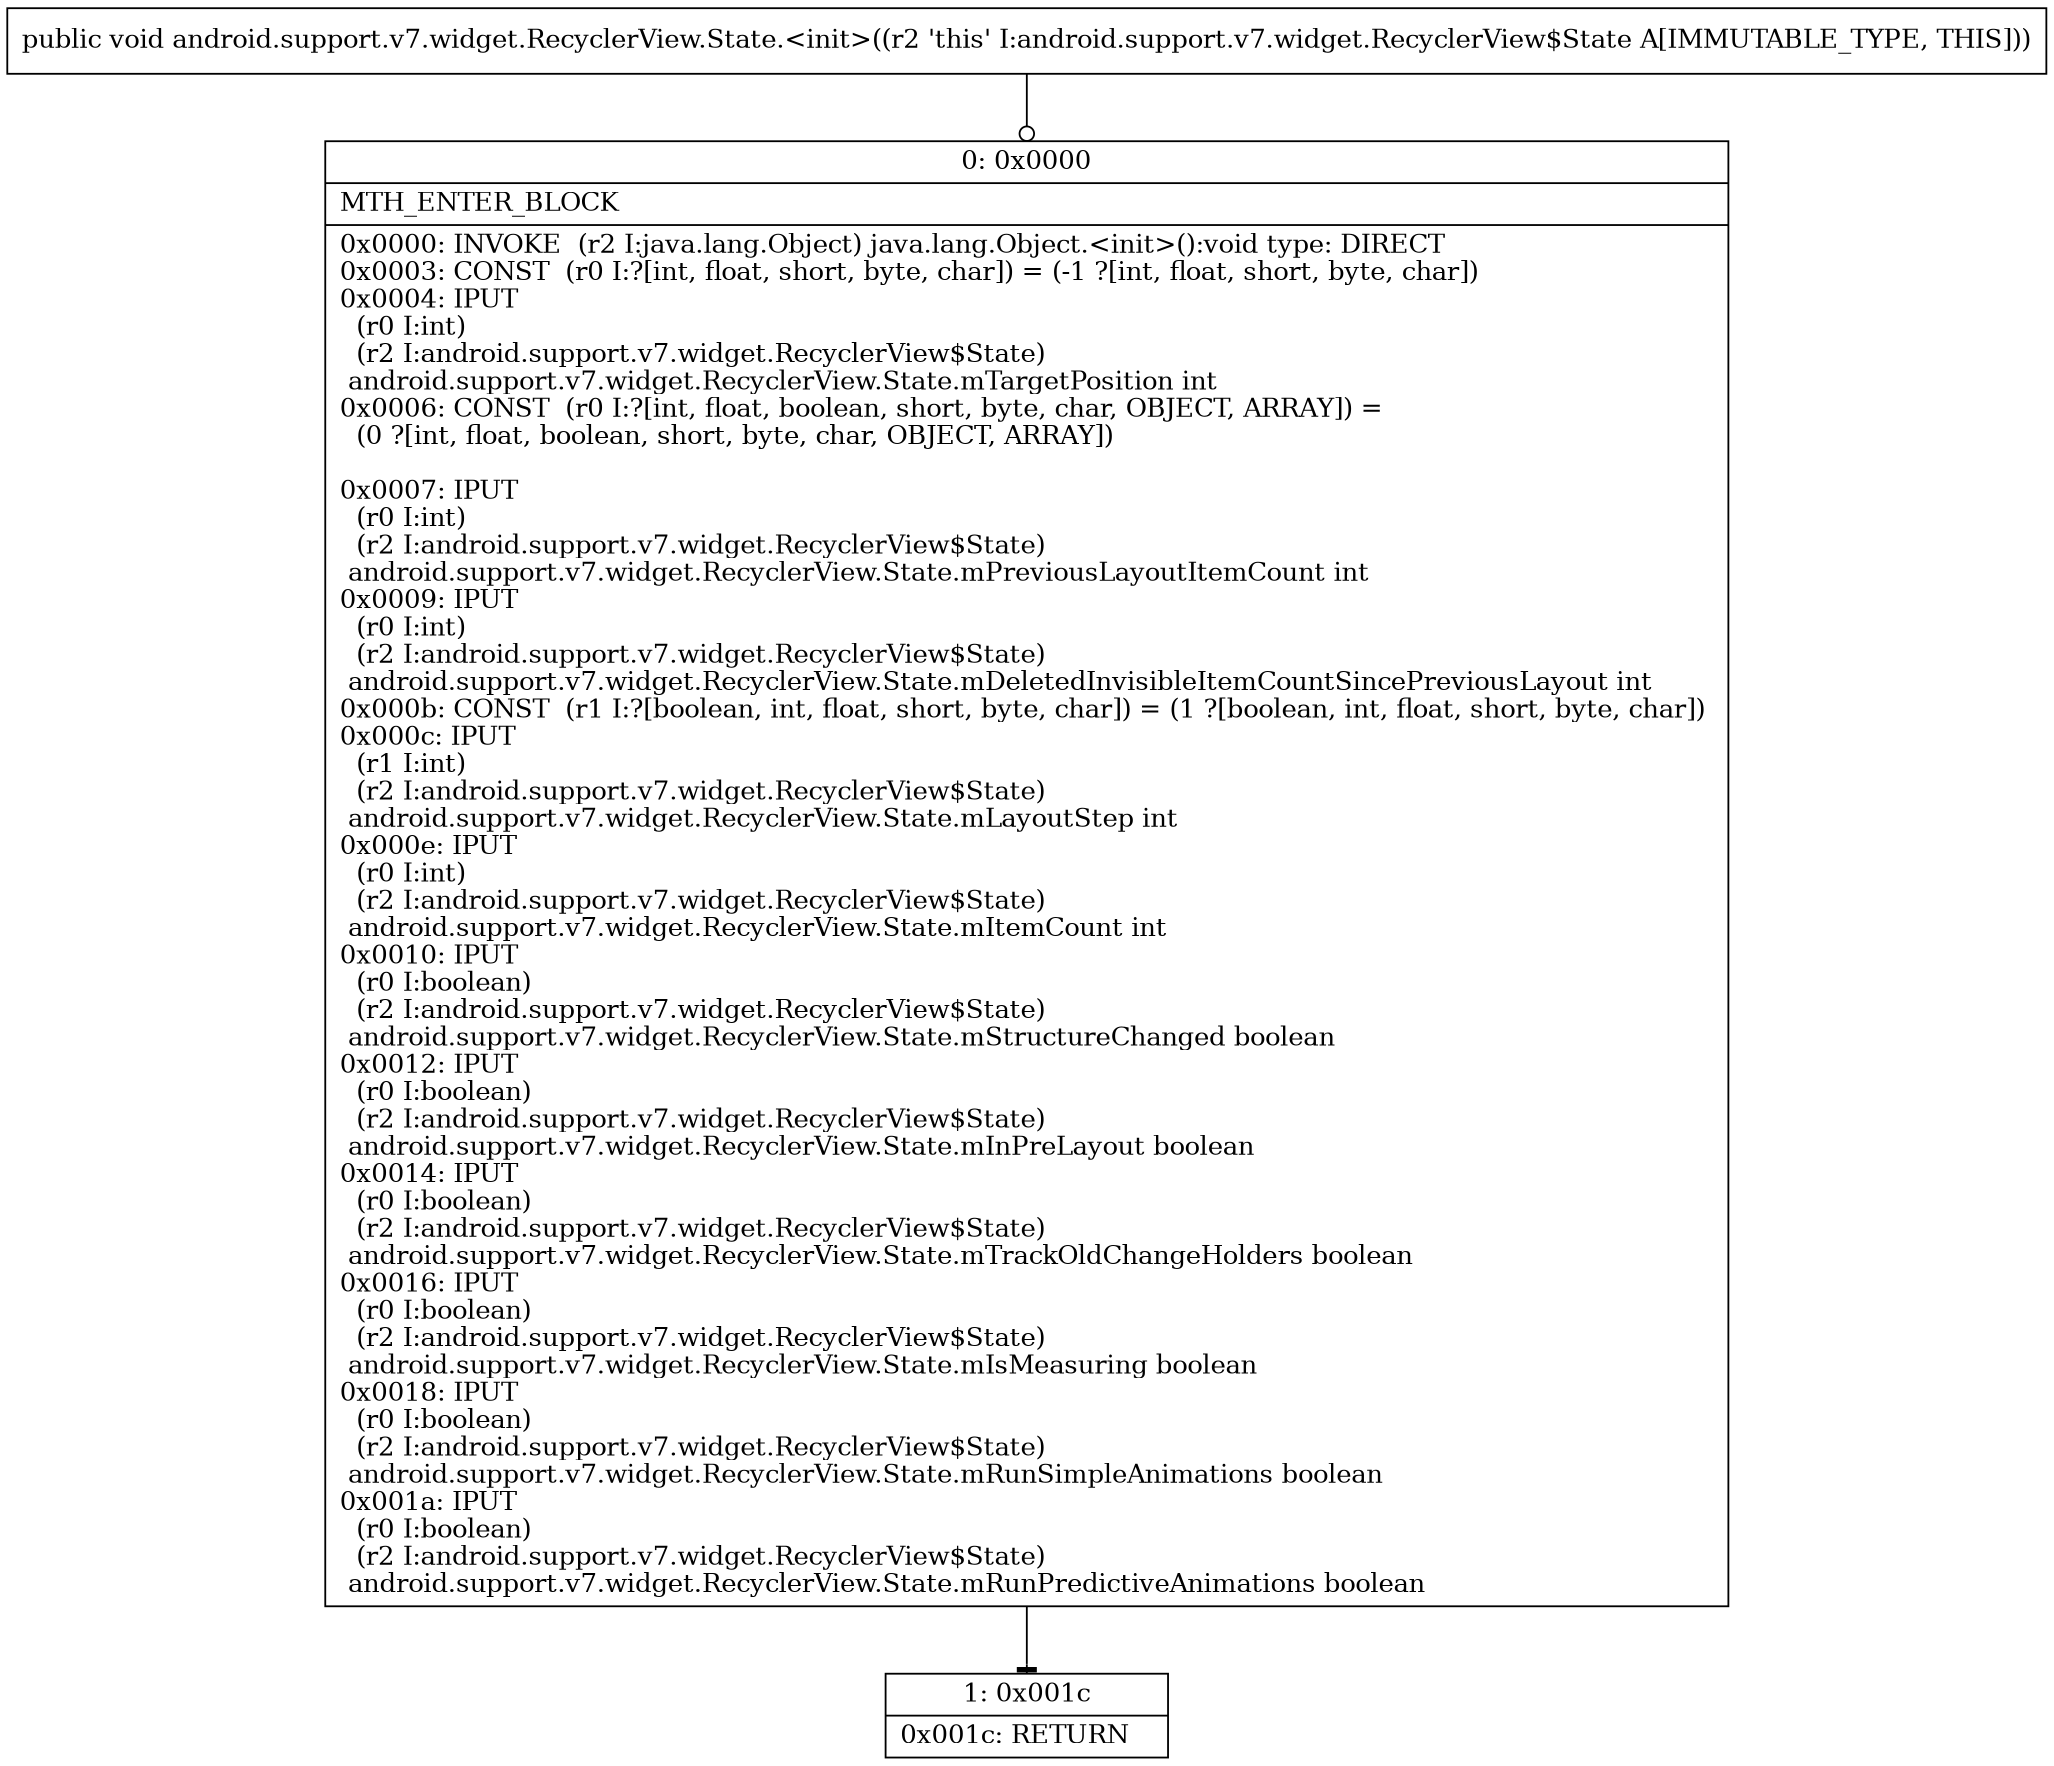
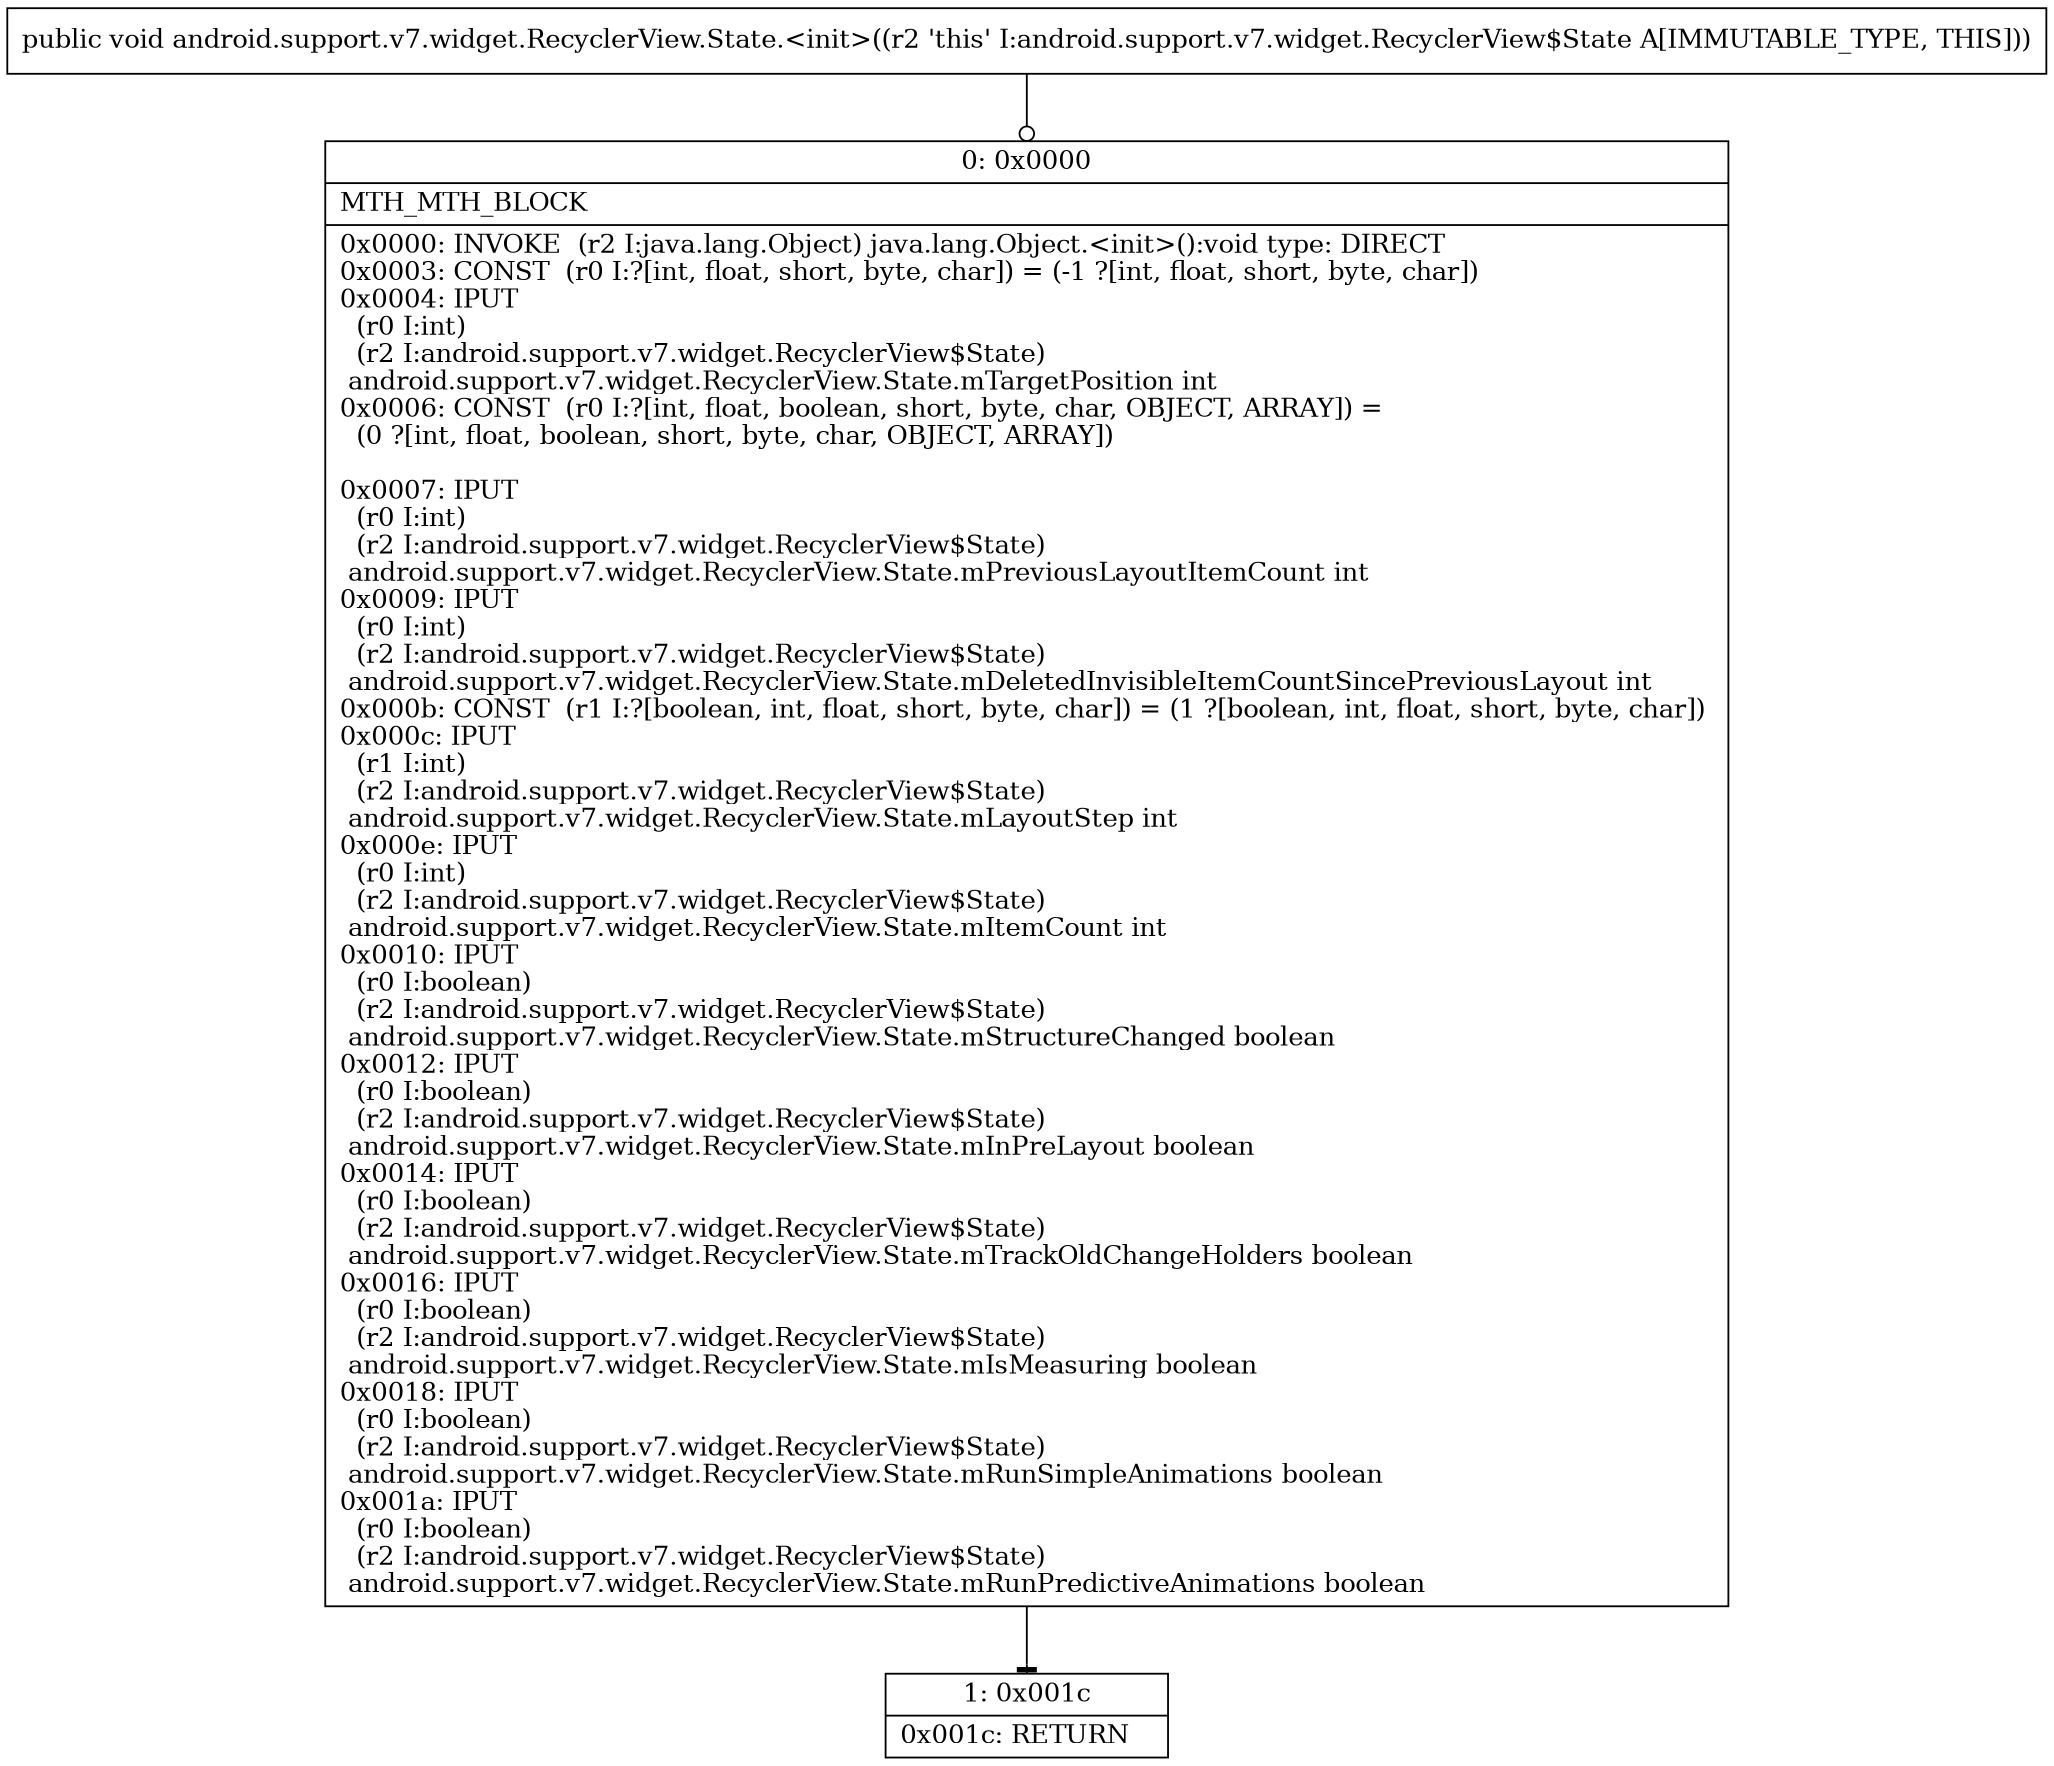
node "0: 0x0000": text "MTH_ENTER_BLOCK" -> "MTH_MTH_BLOCK"
